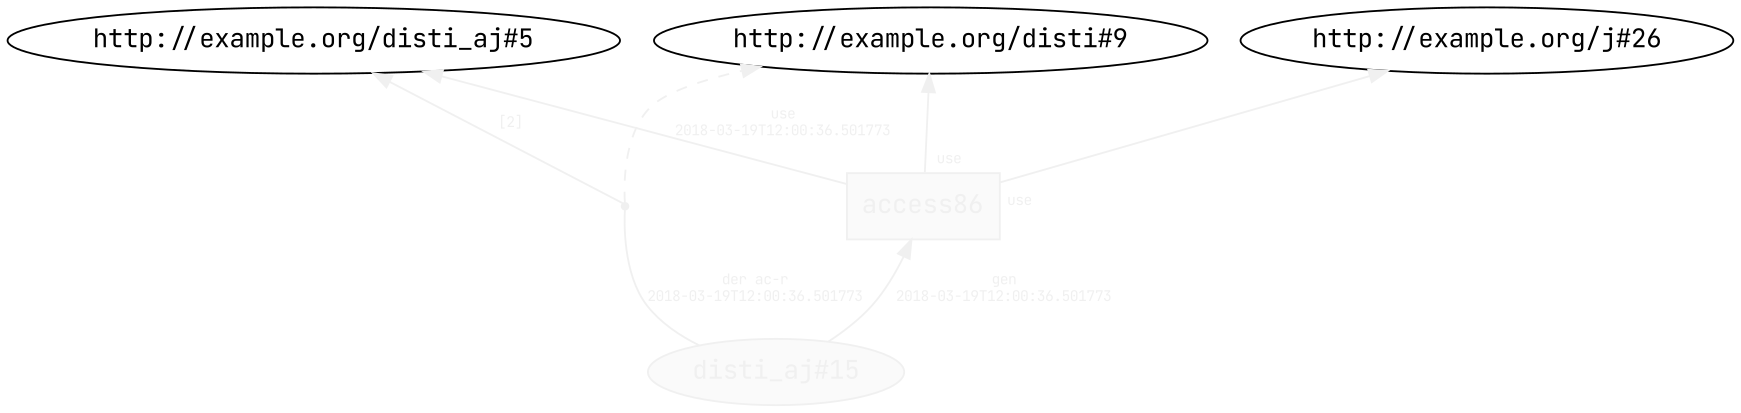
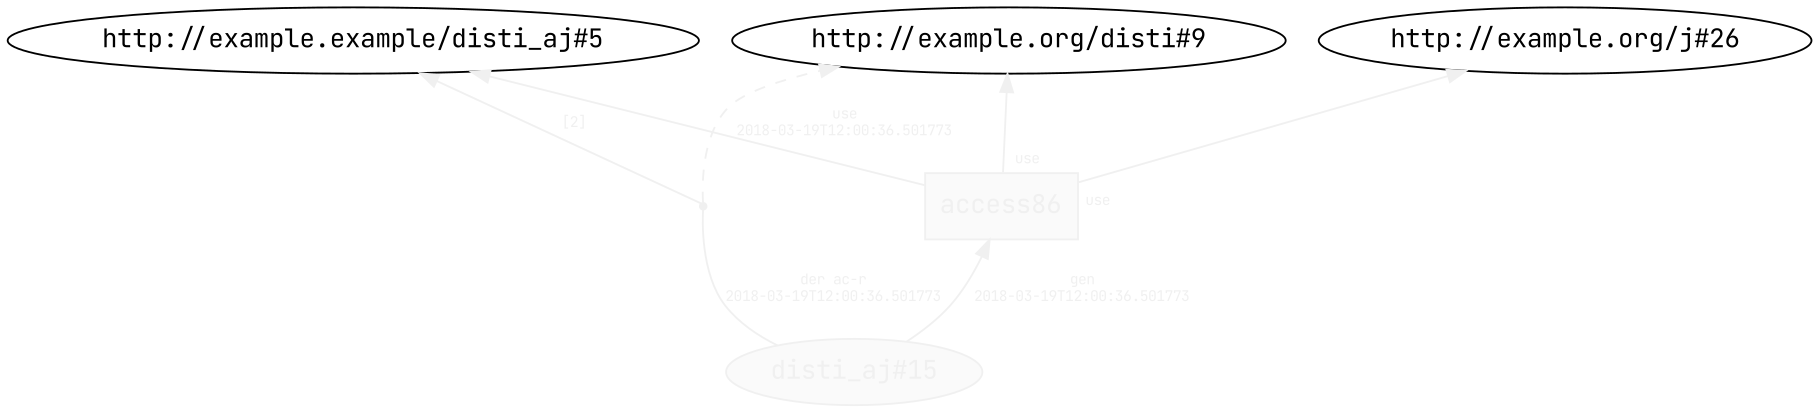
node "http://example.org/disti_aj#5": label "http://example.org/disti_aj#5" -> "http://example.example/disti_aj#5"
